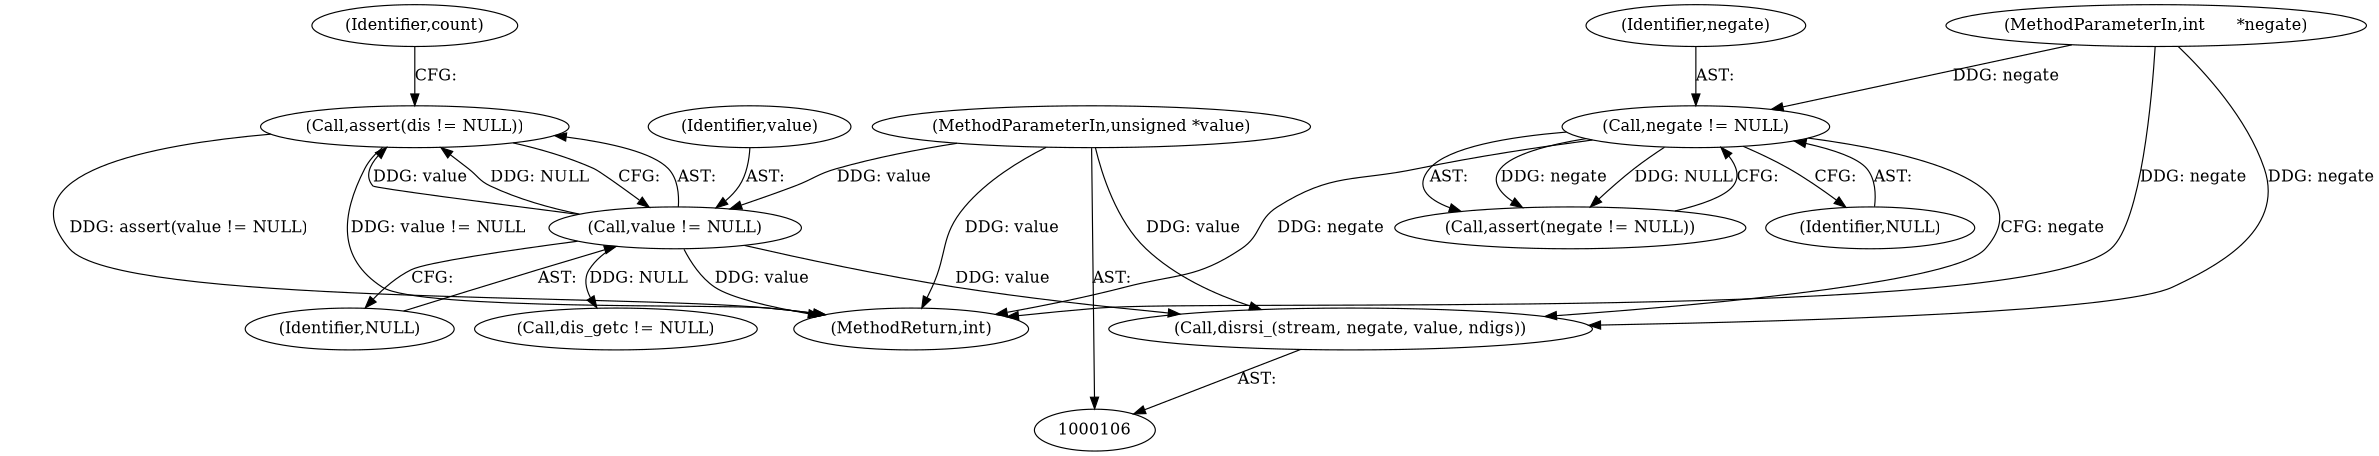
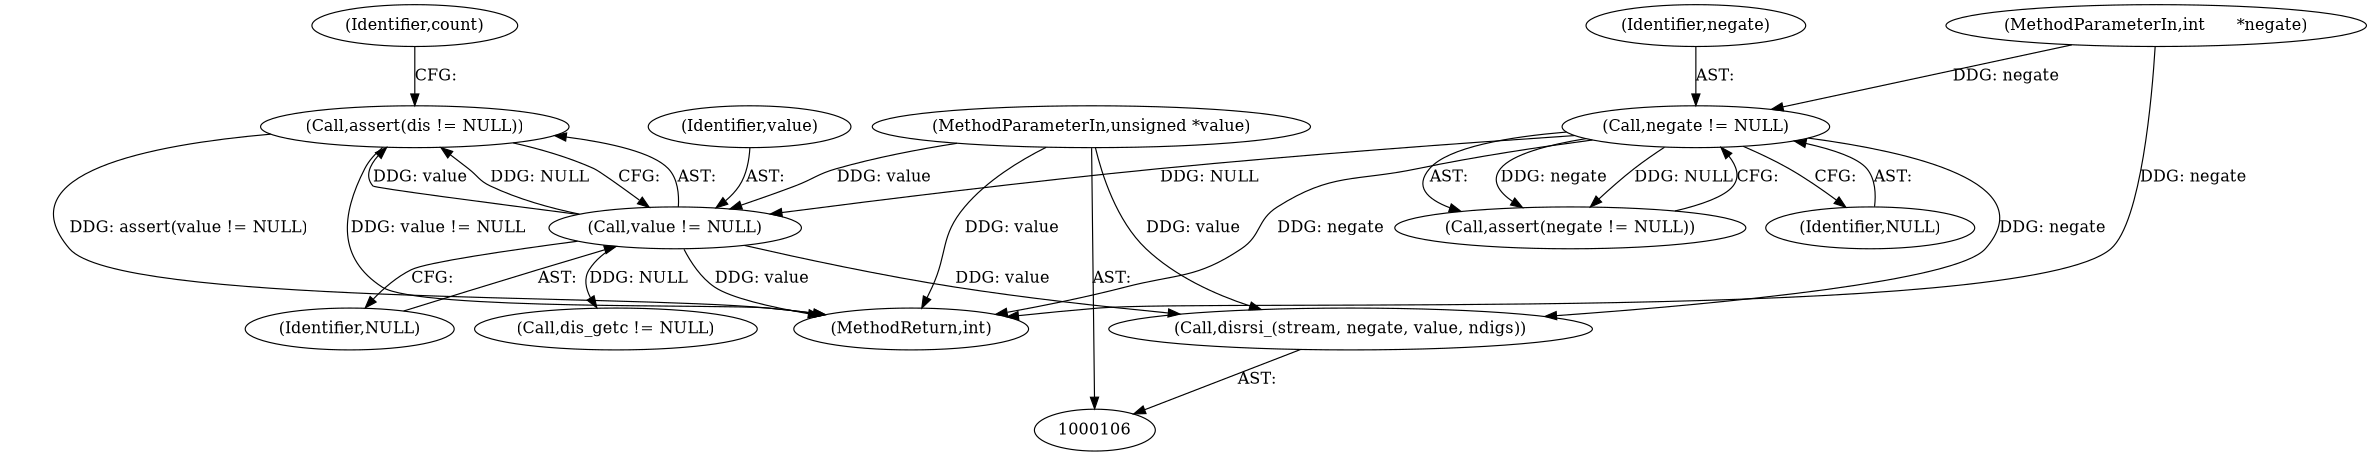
edge "(Call,negate != NULL)" -> "(Call,value != NULL)": added, label "DDG: NULL"
edge "(Call,negate != NULL)" -> "(Call,disrsi_(stream, negate, value, ndigs))": label "CFG: negate" -> "DDG: negate"
edge "(MethodParameterIn,int      *negate)" -> "(Call,disrsi_(stream, negate, value, ndigs))": removed, label "DDG: negate"
